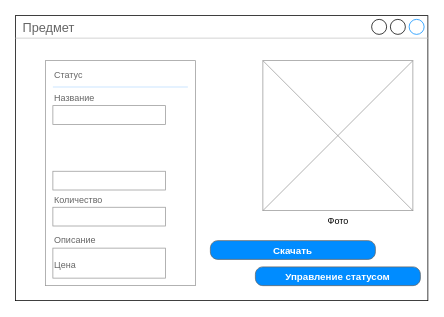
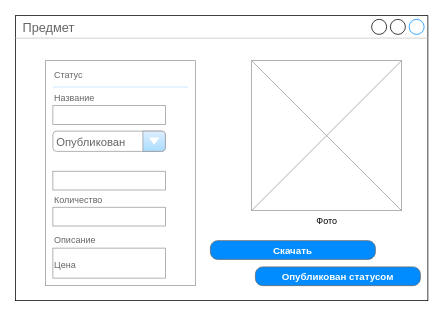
node "Фото": moved (338, 135) -> (327, 135)
node "Опубликован": added
node "Управление статусом": label "Управление статусом" -> "Опубликован статусом"
